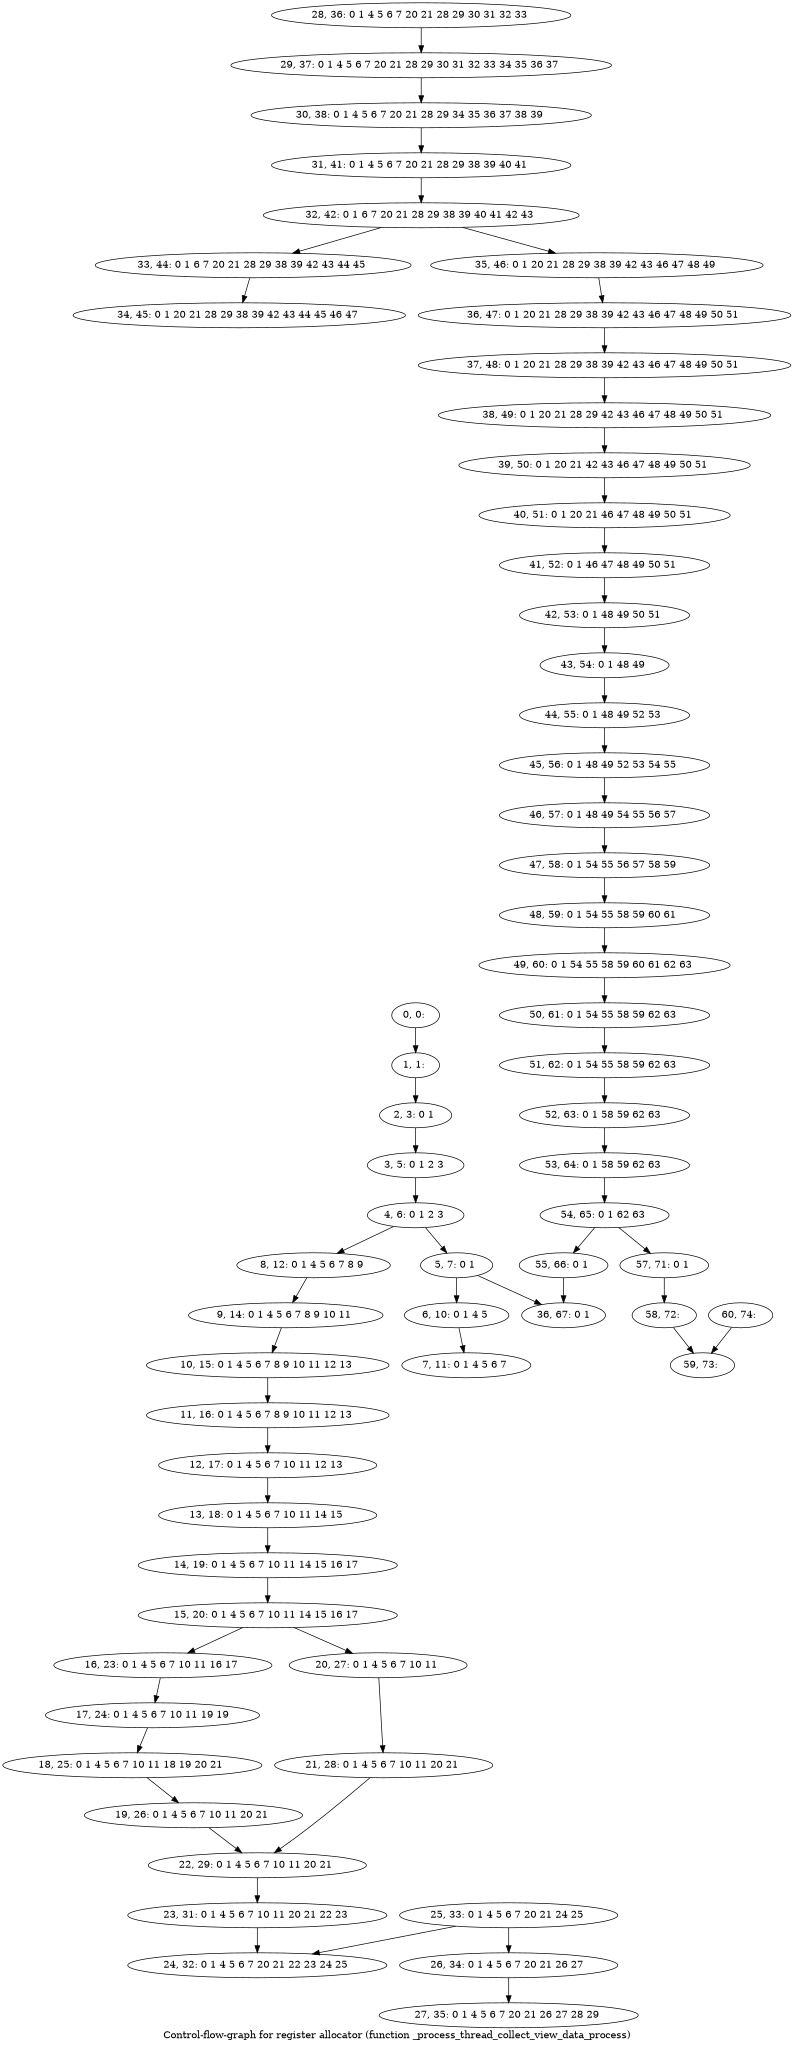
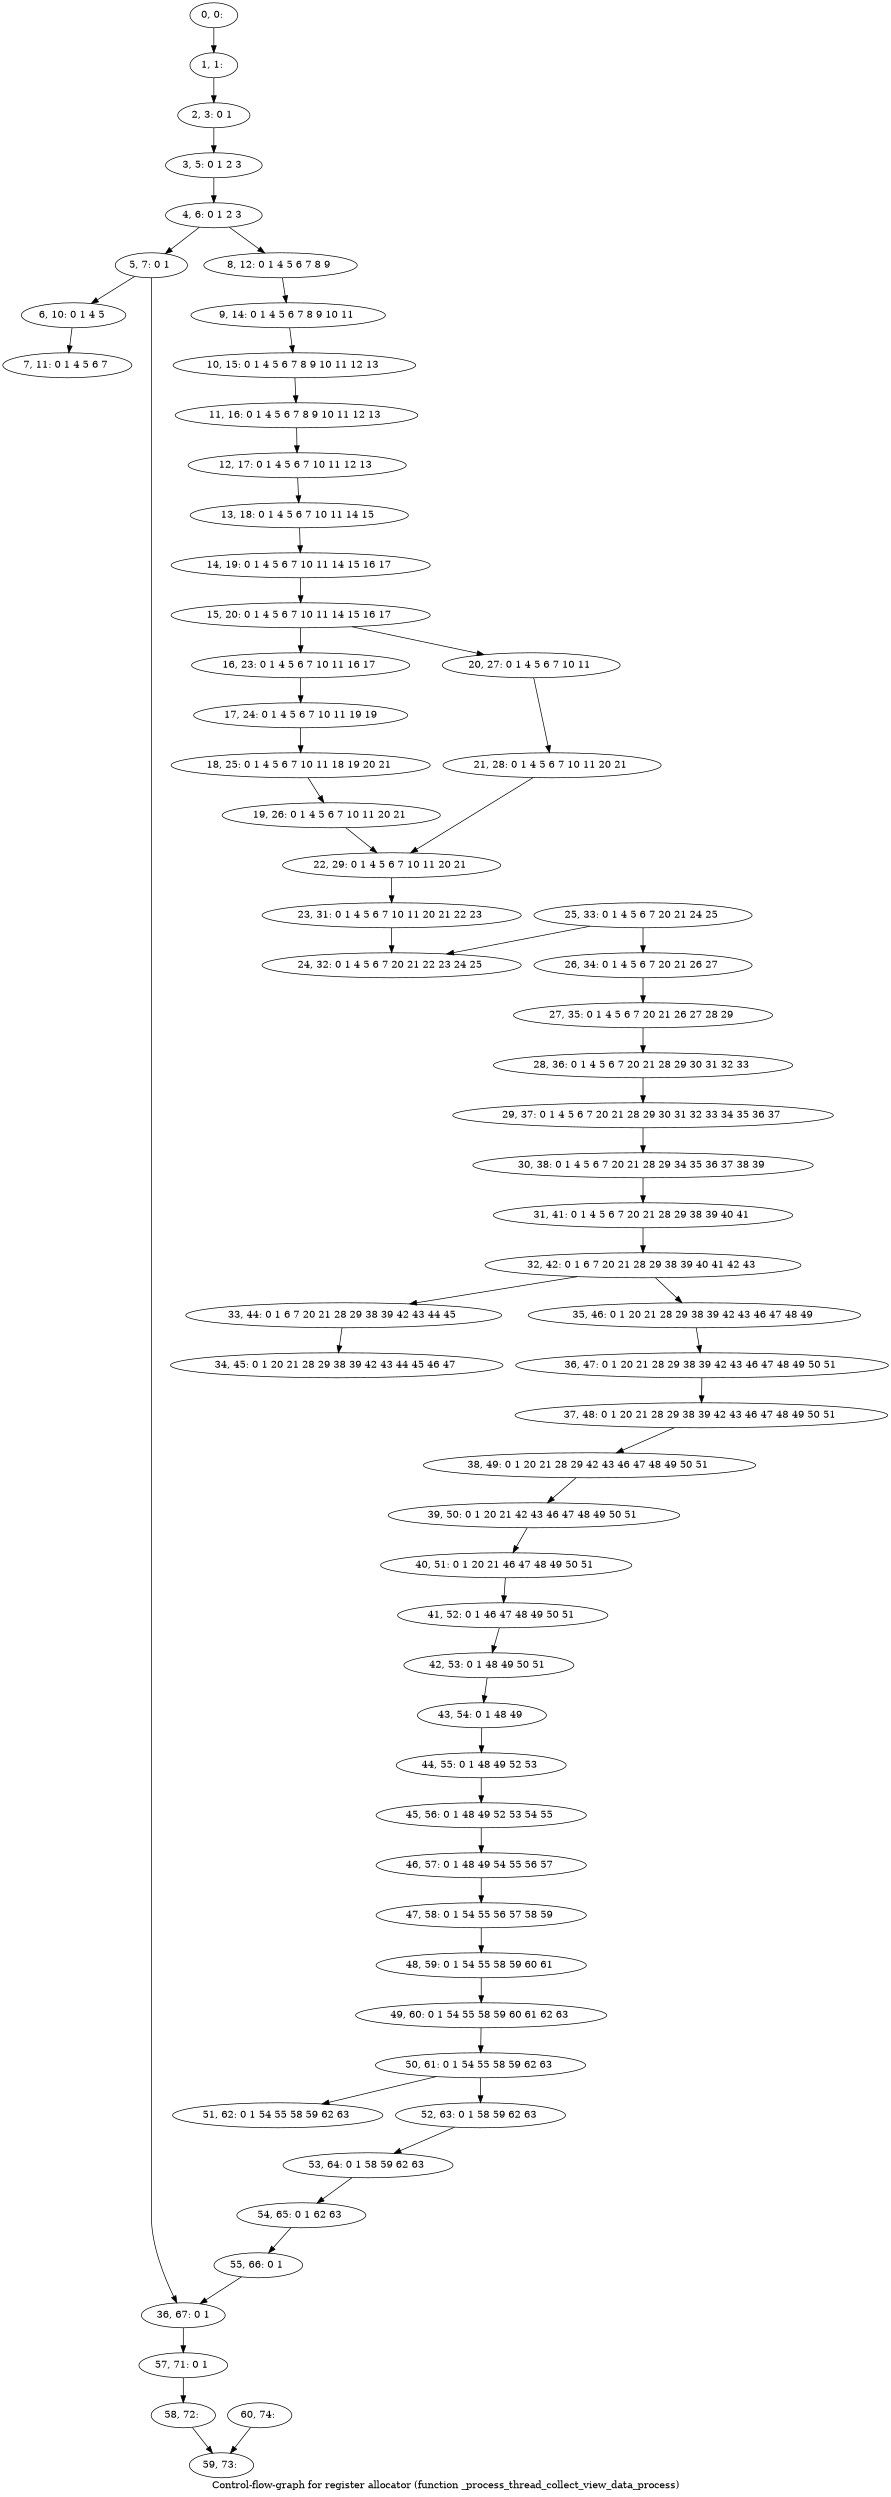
edge "27, 35: 0 1 4 5 6 7 20 21 26 27 28 29" -> "28, 36: 0 1 4 5 6 7 20 21 28 29 30 31 32 33": added
edge "51, 62: 0 1 54 55 58 59 62 63" -> "52, 63: 0 1 58 59 62 63": now "50, 61: 0 1 54 55 58 59 62 63" -> "52, 63: 0 1 58 59 62 63"
edge "54, 65: 0 1 62 63" -> "57, 71: 0 1": now "36, 67: 0 1" -> "57, 71: 0 1"
